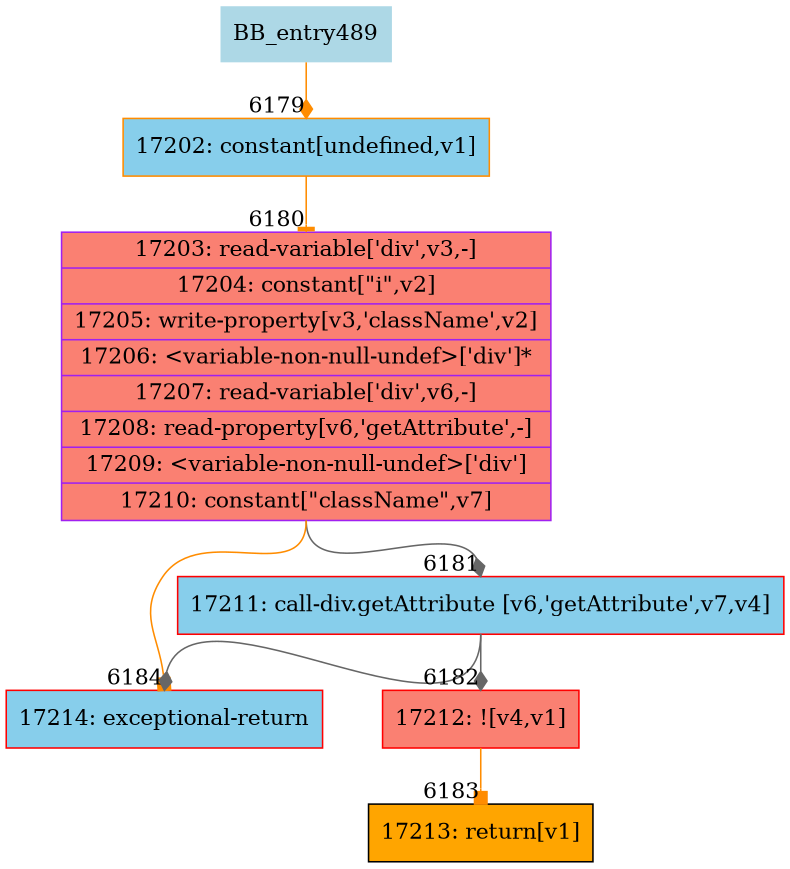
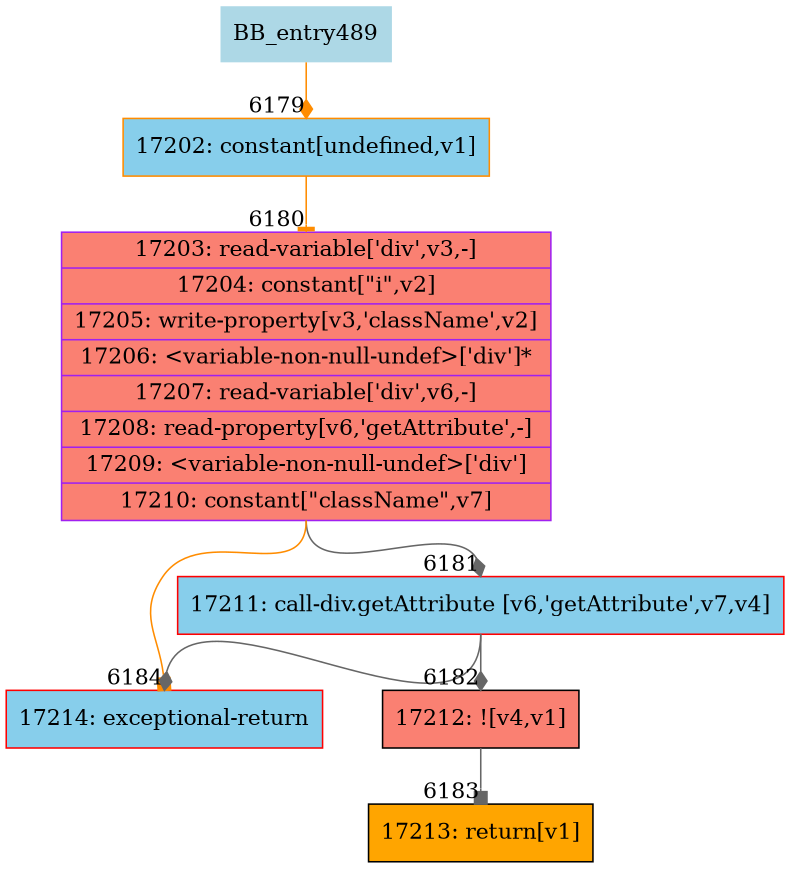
node "17212: ![v4,v1]": color red -> black
edge "17212: ![v4,v1]" -> "17213: return[v1]": color darkorange -> gray40
